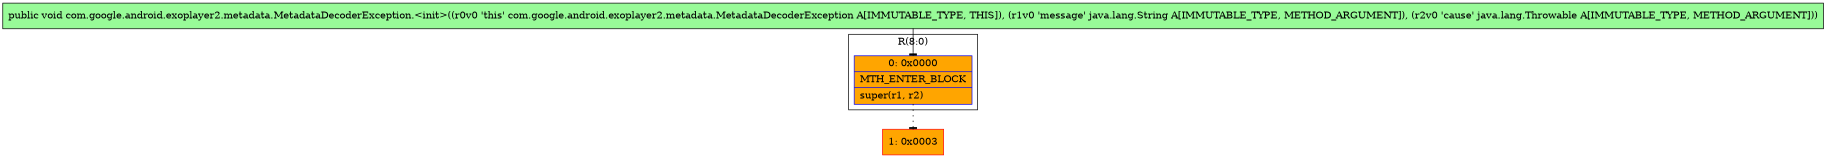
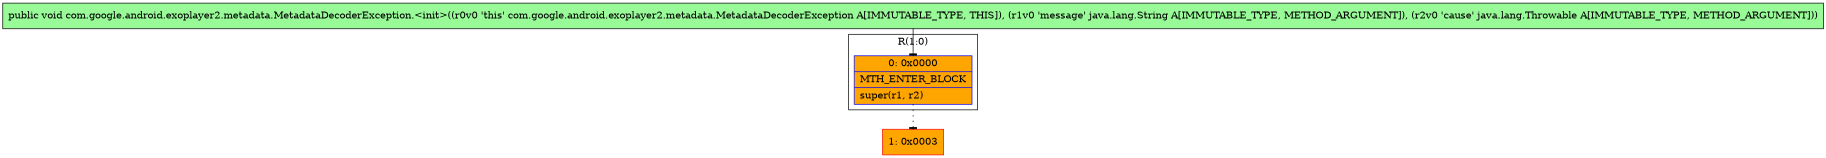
cluster "R(8:0)": label "R(8:0)" -> "R(1:0)"
